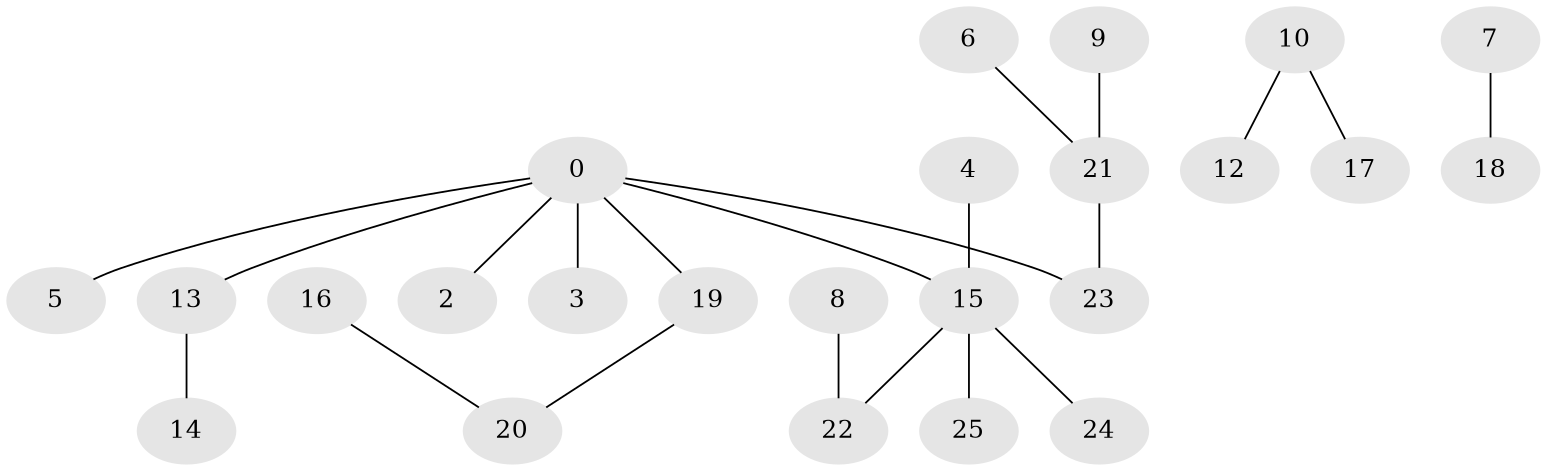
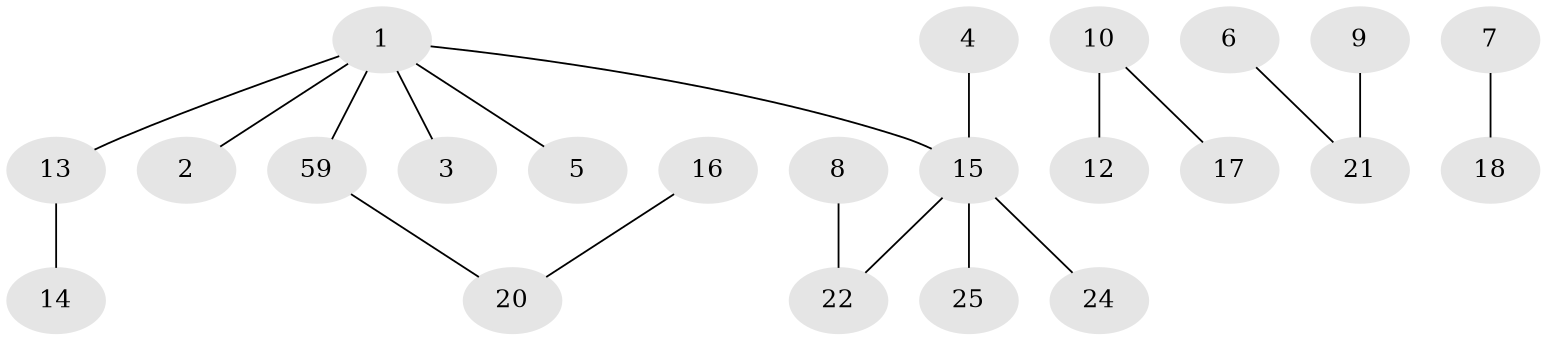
node "0": label "0" -> "1"
node "19": label "19" -> "59"
node "23": removed
